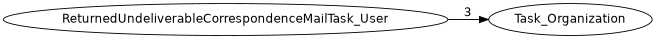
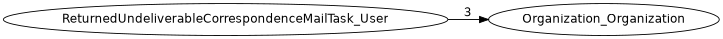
node "Task_Organization": label "Task_Organization" -> "Organization_Organization"
